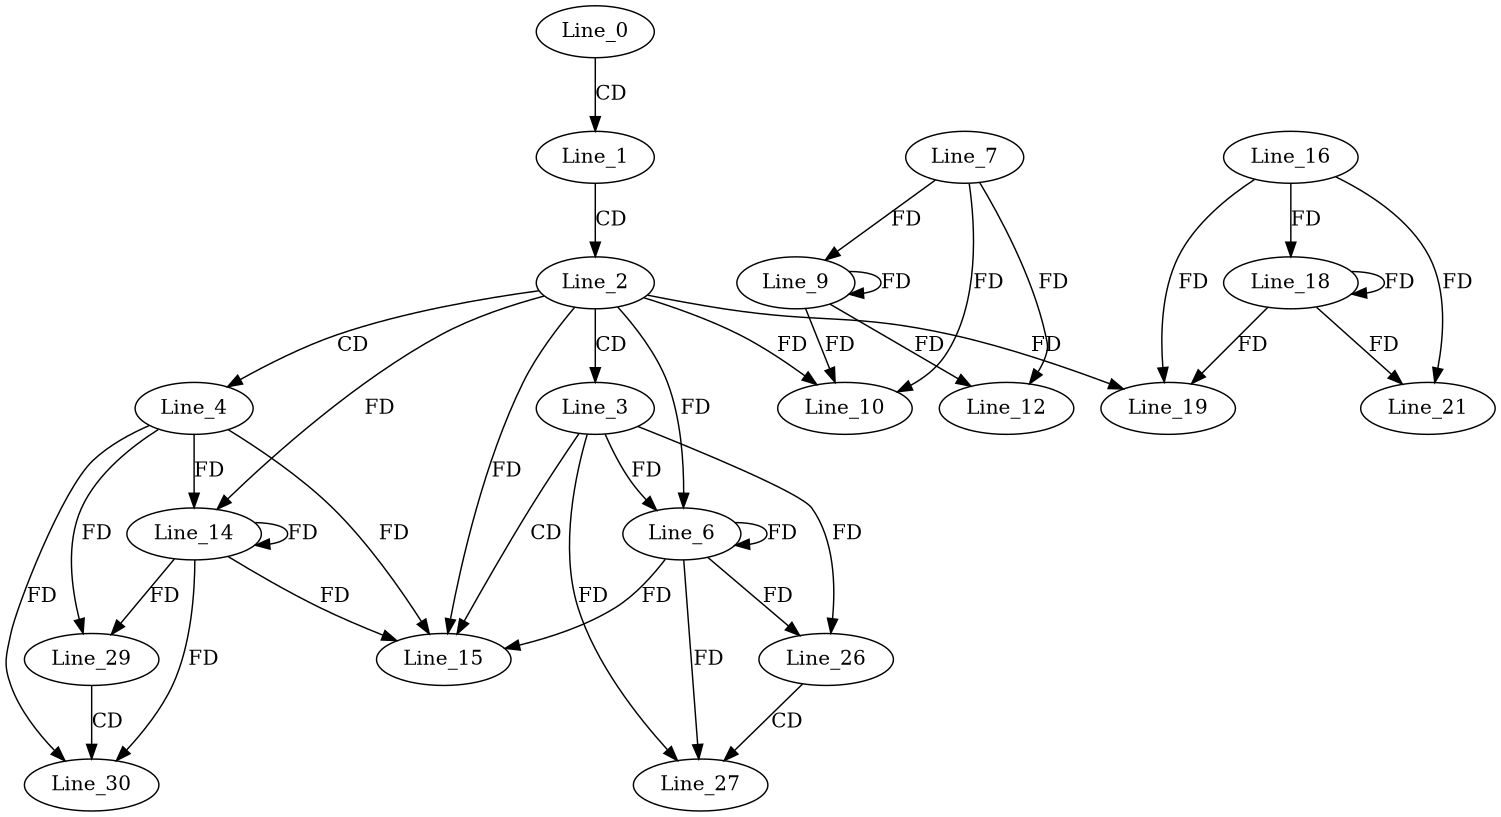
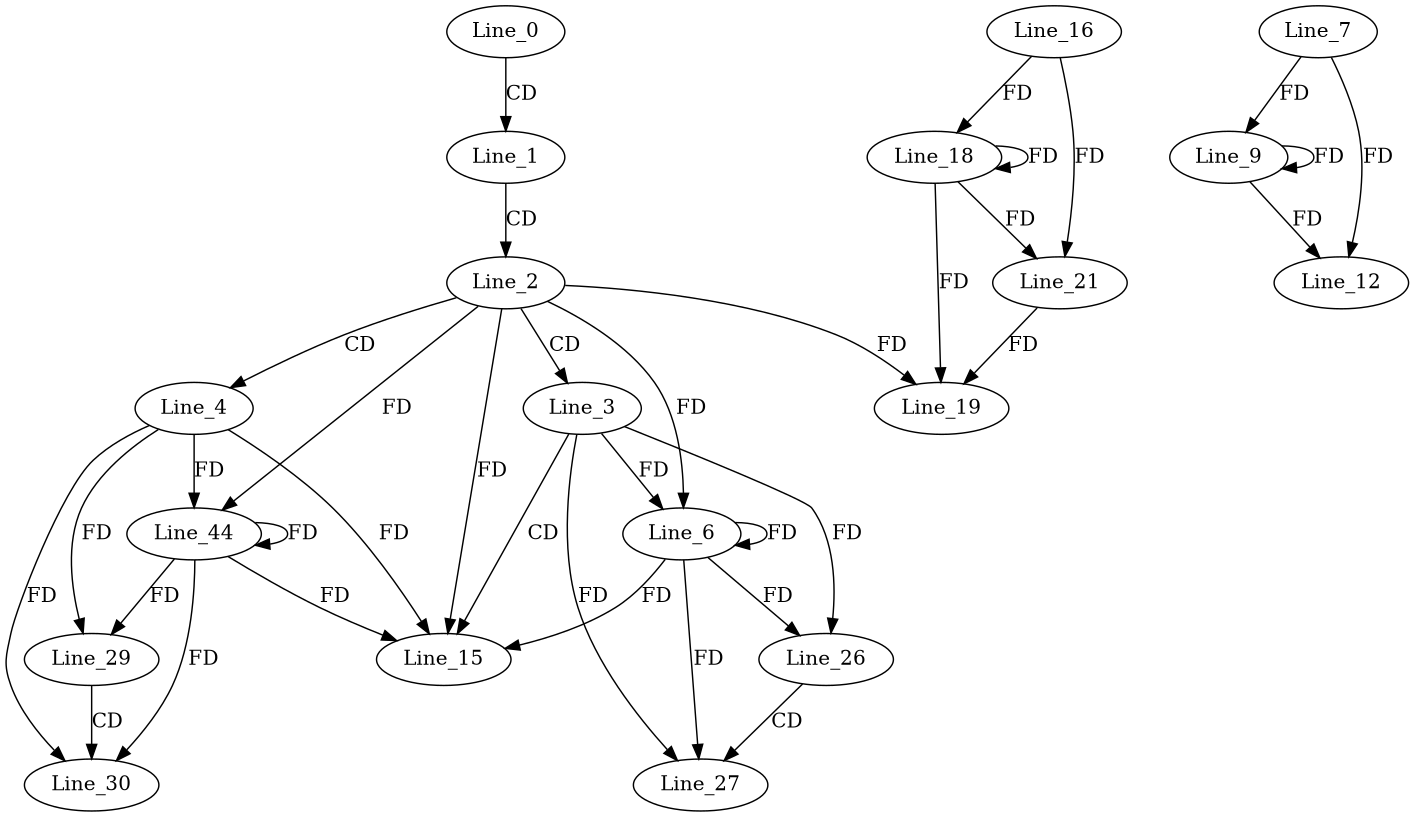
edge "Line_16" -> "Line_19": now "Line_21" -> "Line_19"
node "Line_10": removed
node "Line_14": label "Line_14" -> "Line_44"
